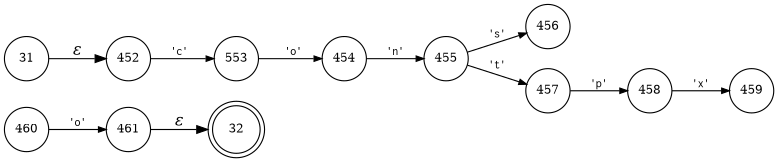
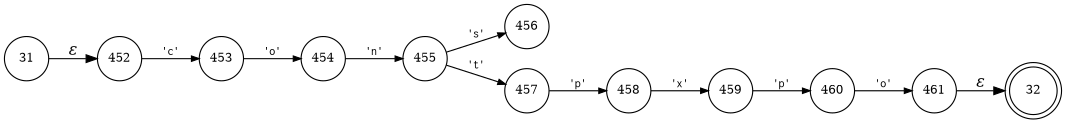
node "553": label "553" -> "453"
edge "459" -> "460": added, label "'p'"
